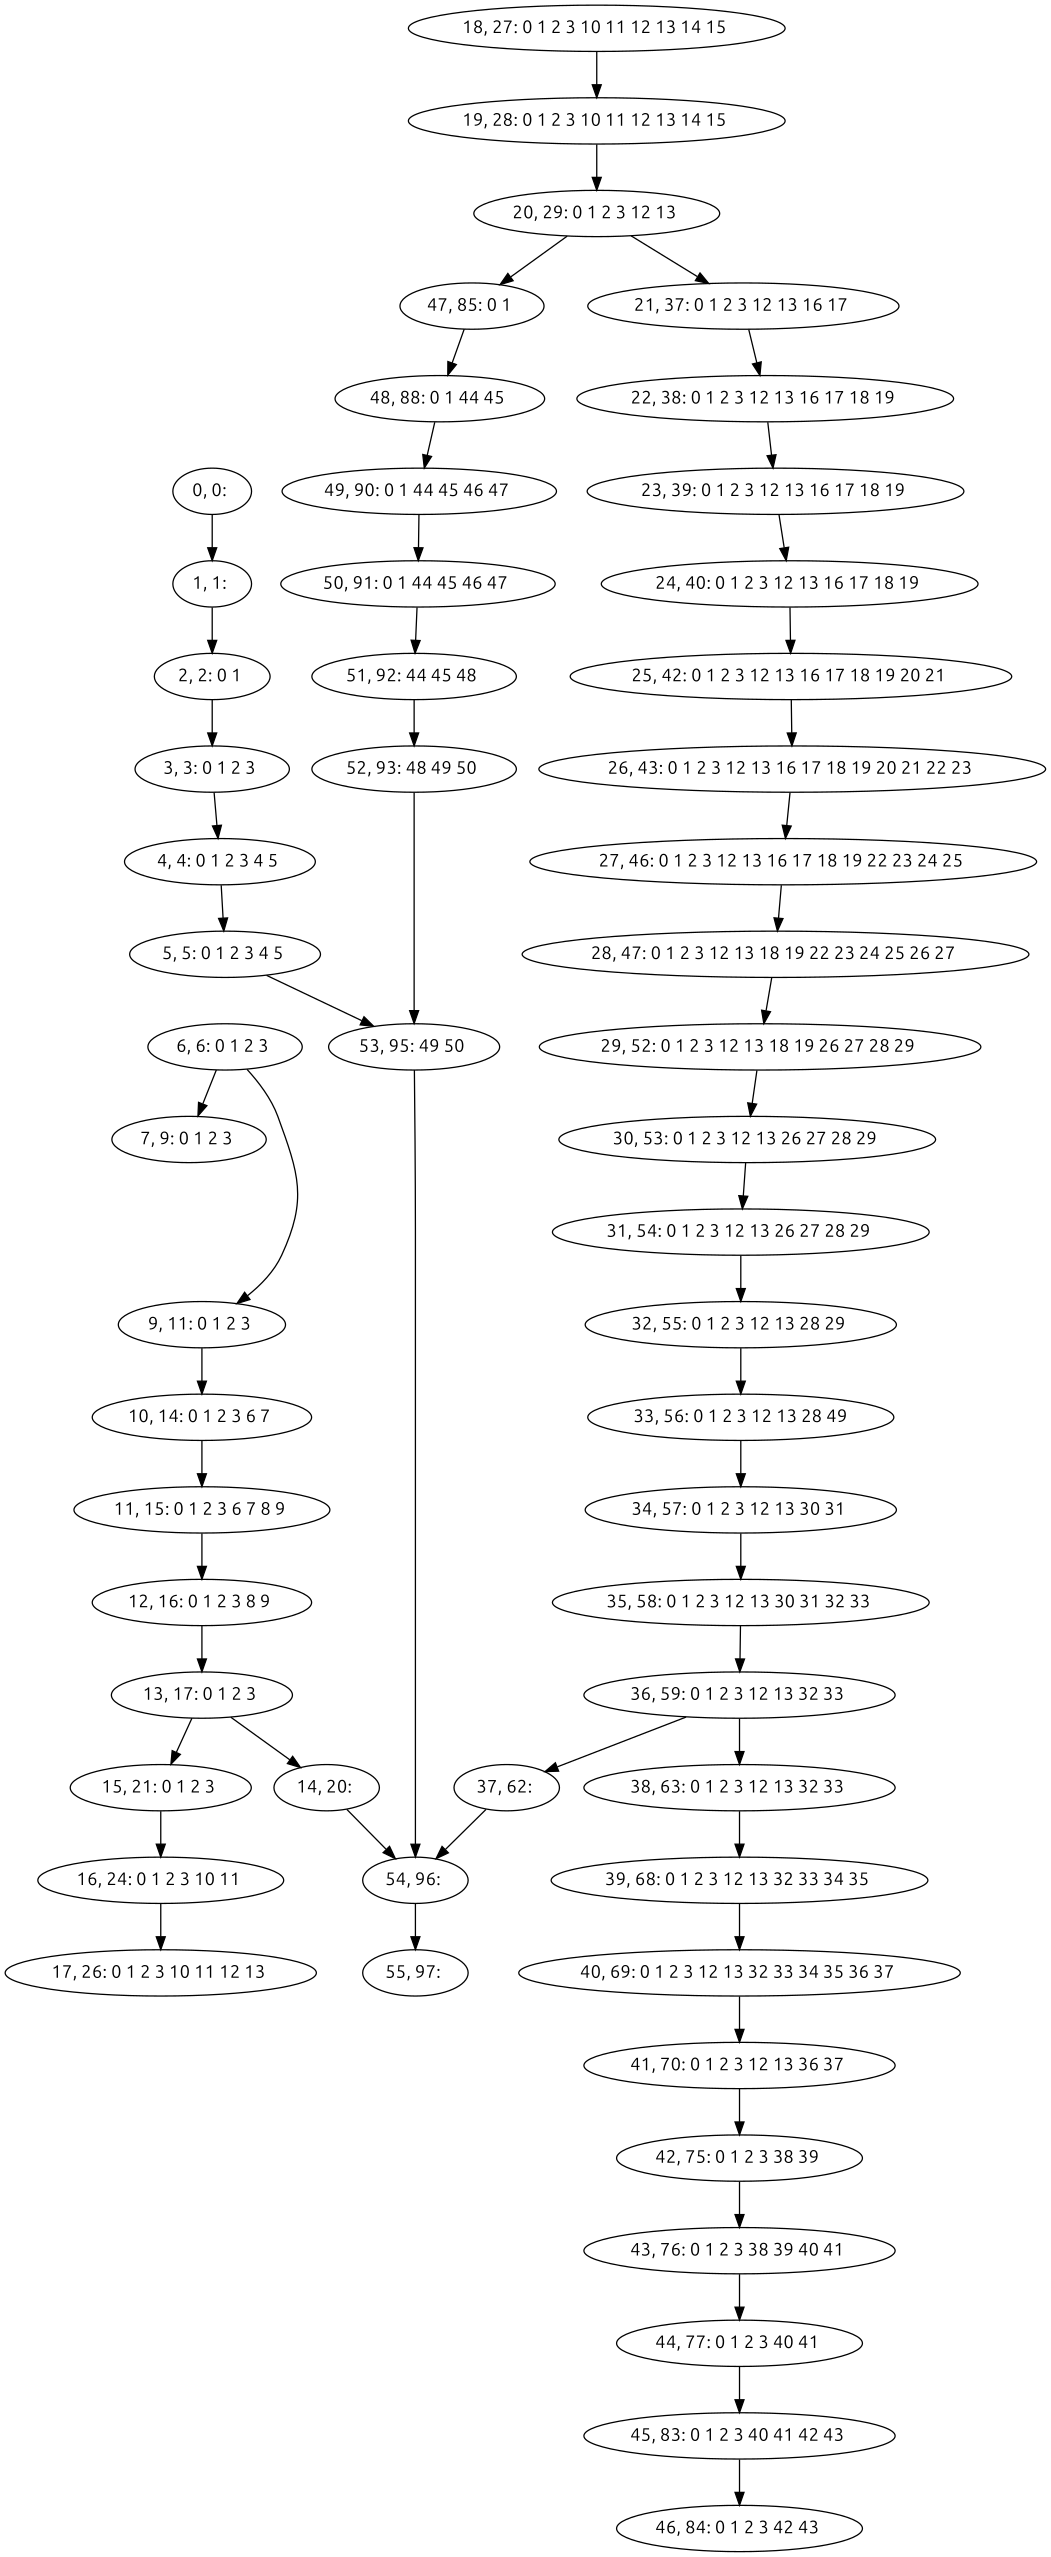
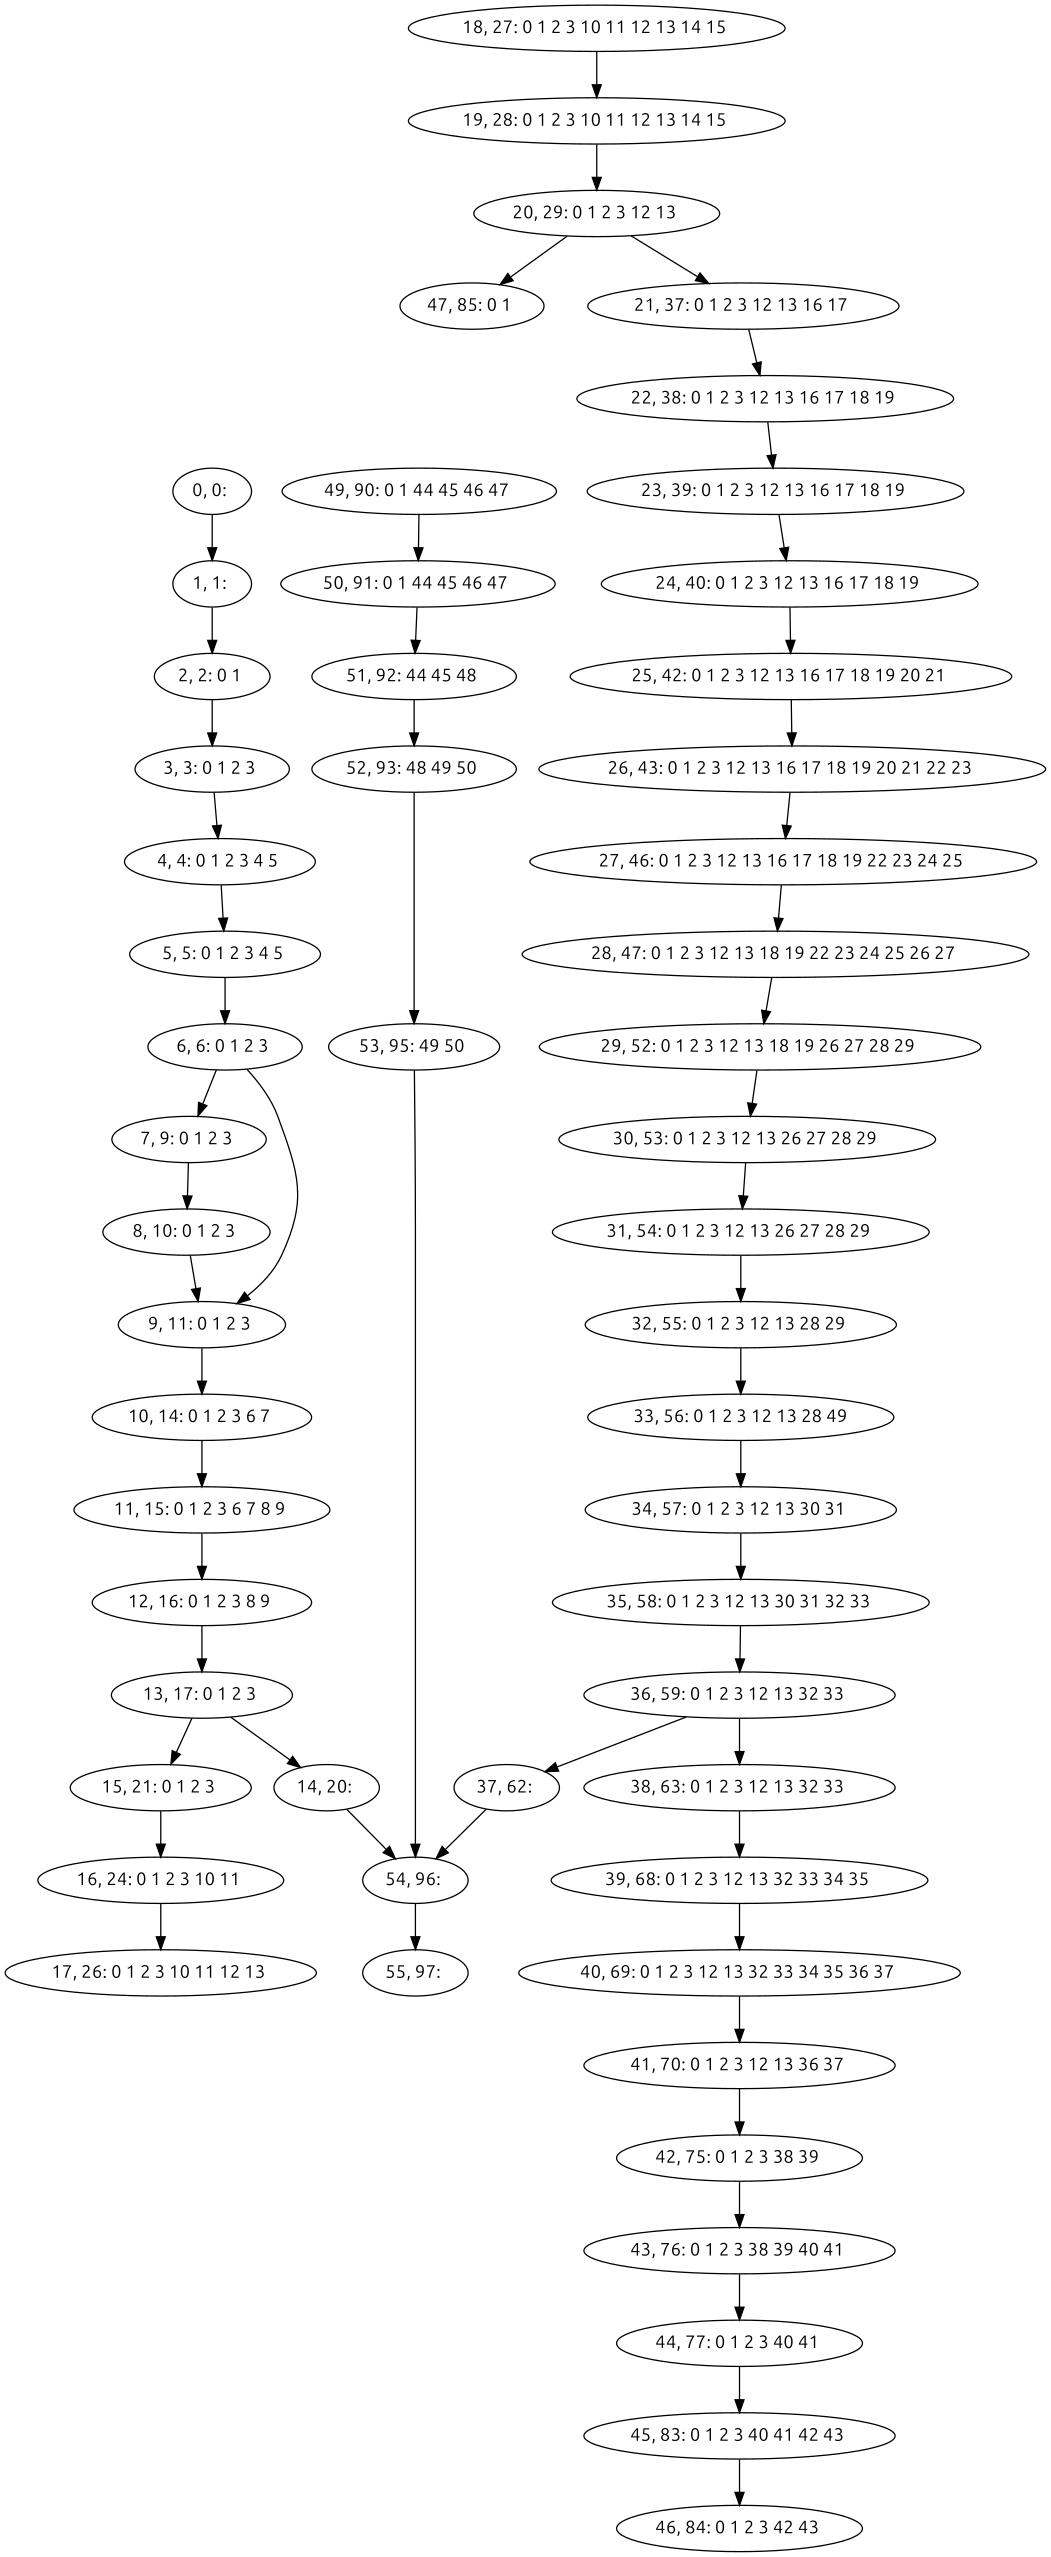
node "48, 88: 0 1 44 45": removed
edge "5, 5: 0 1 2 3 4 5" -> "53, 95: 49 50": now "5, 5: 0 1 2 3 4 5" -> "6, 6: 0 1 2 3"
node "8, 10: 0 1 2 3": added
